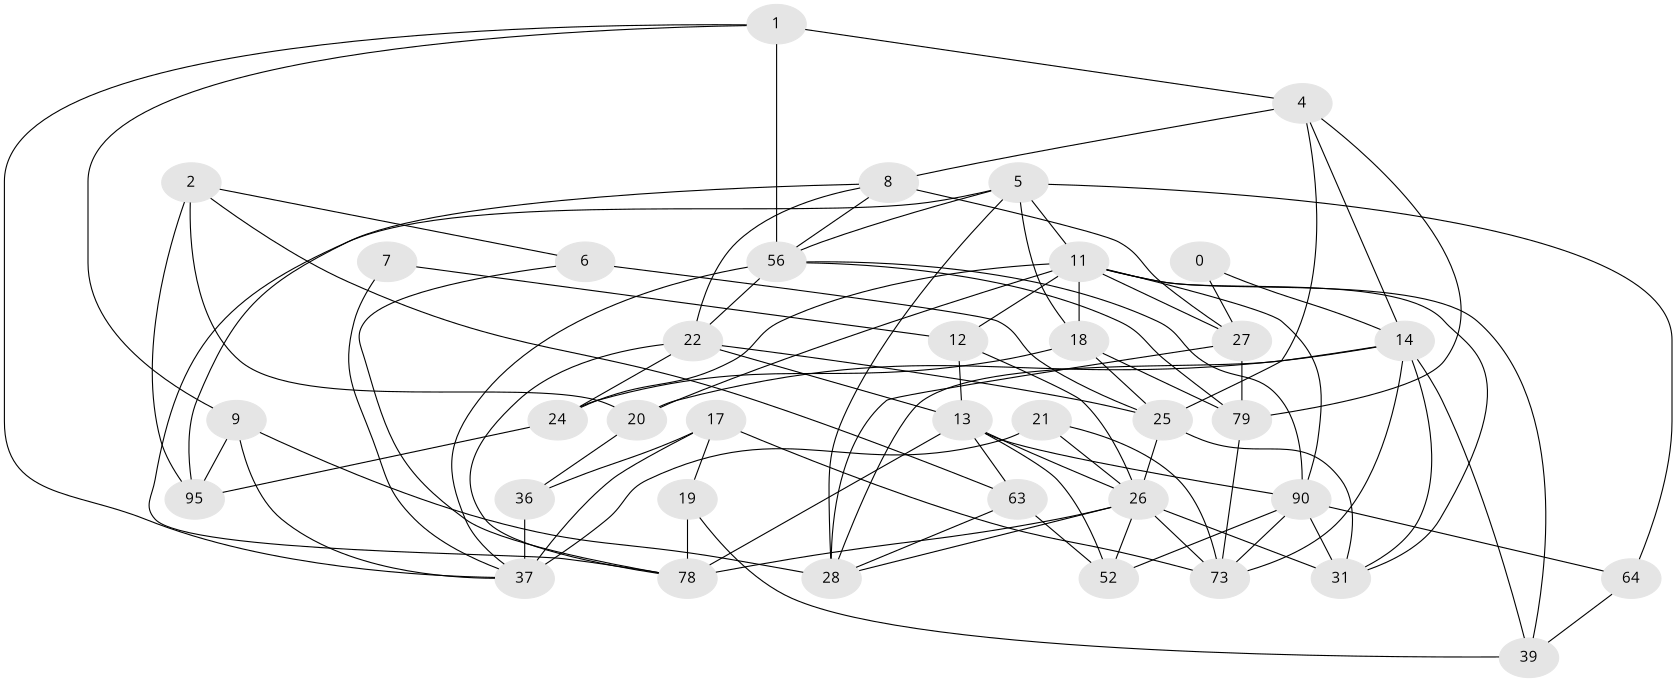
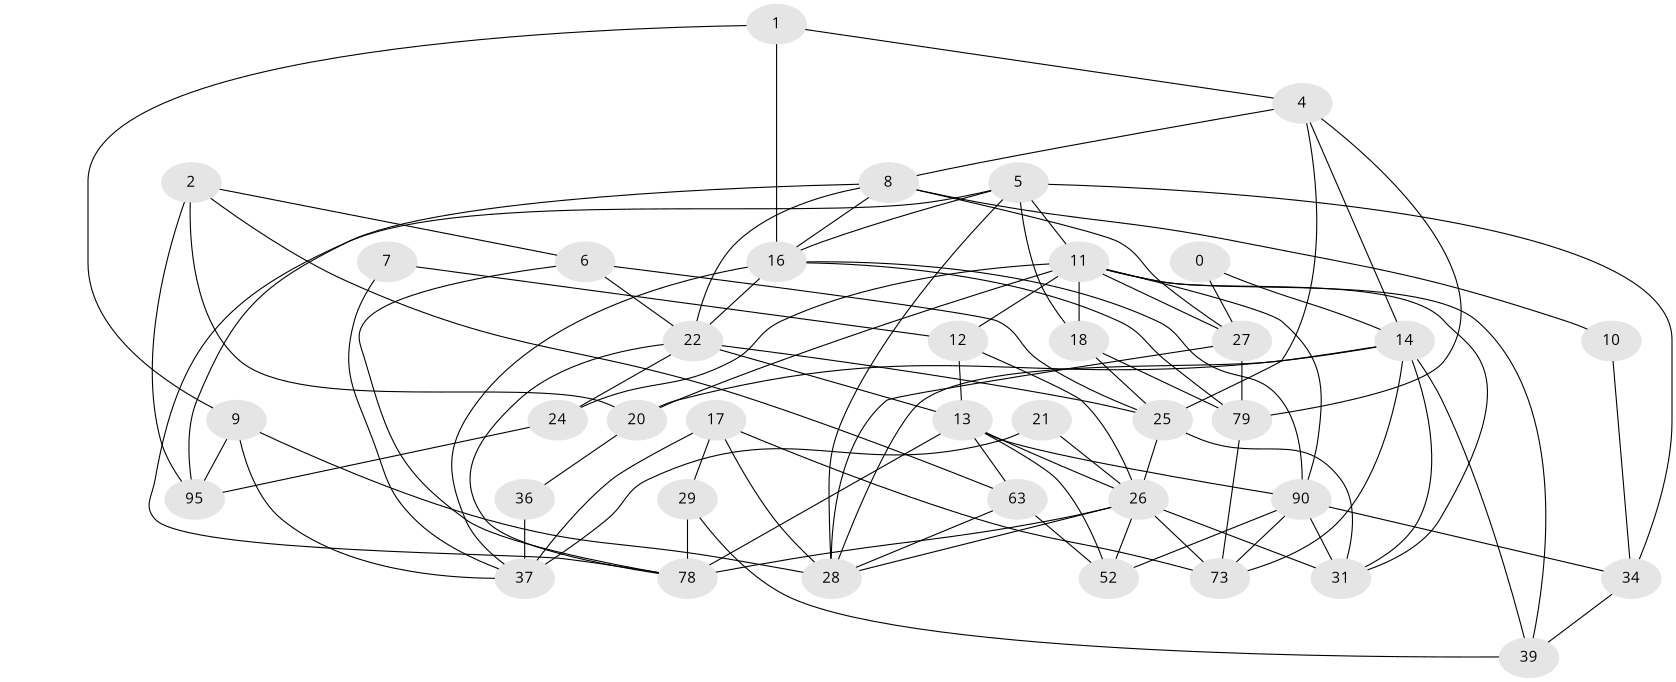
edge "1" -- "37": removed
node "56": label "56" -> "16"
edge "6" -- "22": added
node "10": added
edge "18" -- "24": removed
edge "17" -- "36": now "17" -- "28"
edge "21" -- "73": removed
node "19": label "19" -> "29"
node "64": label "64" -> "34"
